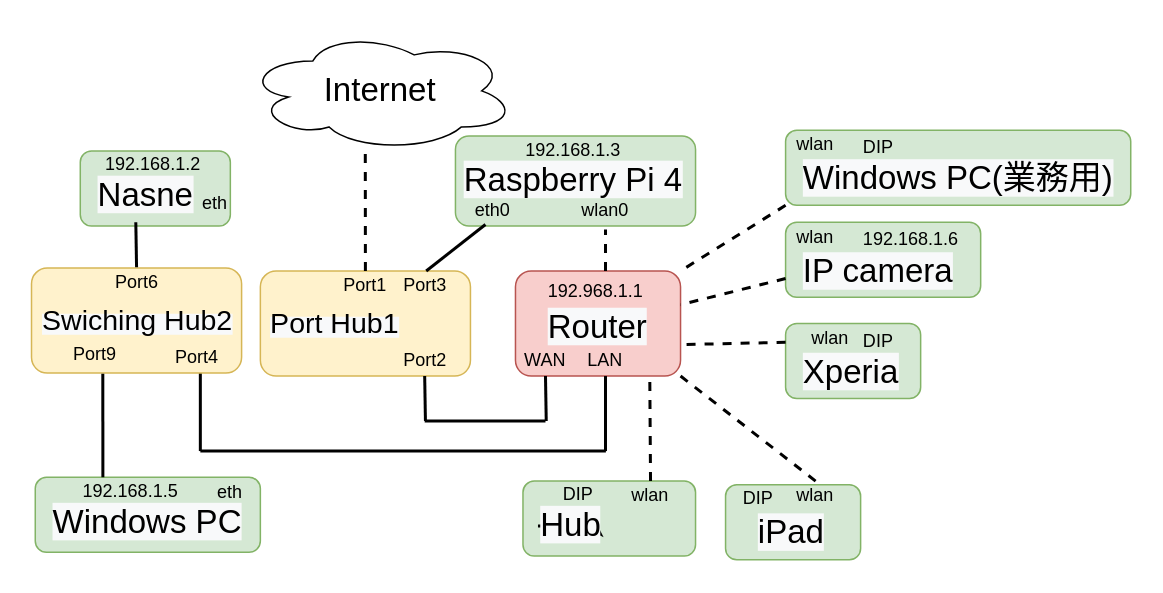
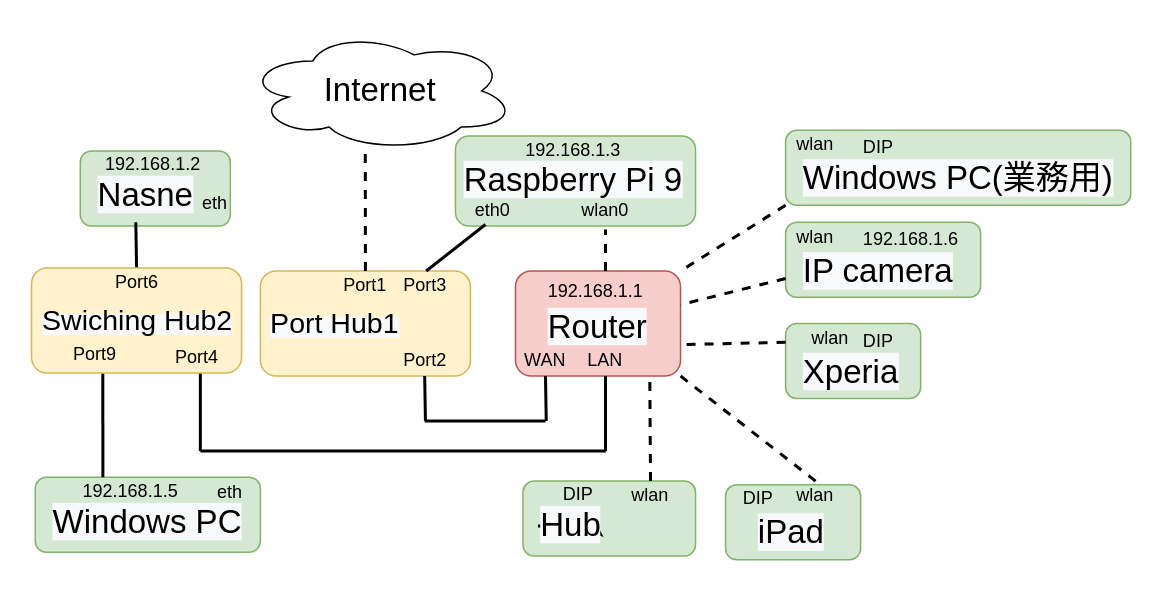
node "Raspberry Pi 4": label "Raspberry Pi 4" -> "Raspberry Pi 9"
node "192.968.1.1": label "192.968.1.1" -> "192.168.1.1"
